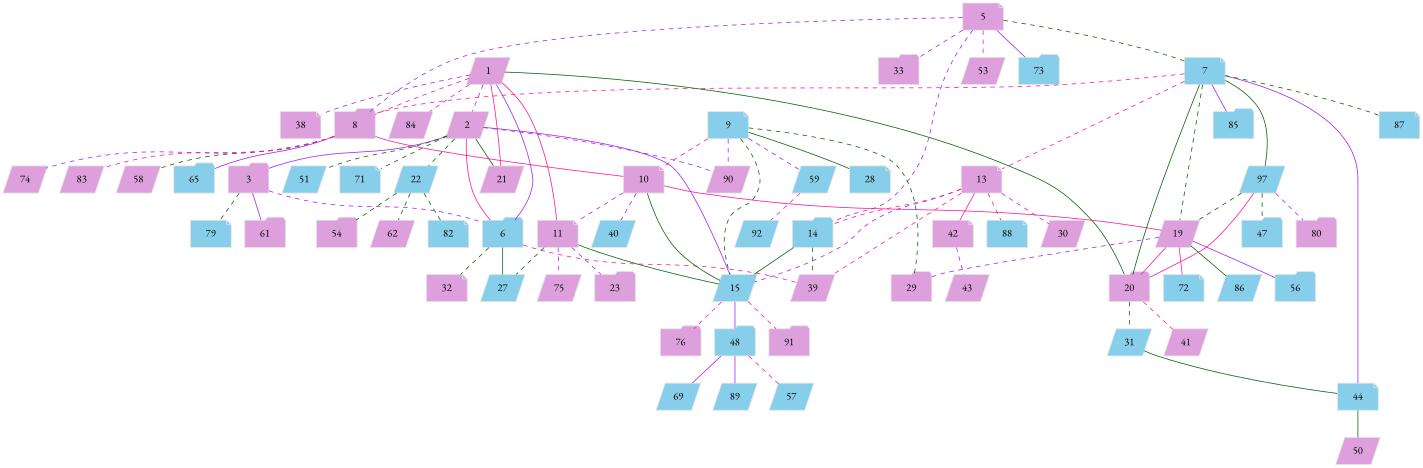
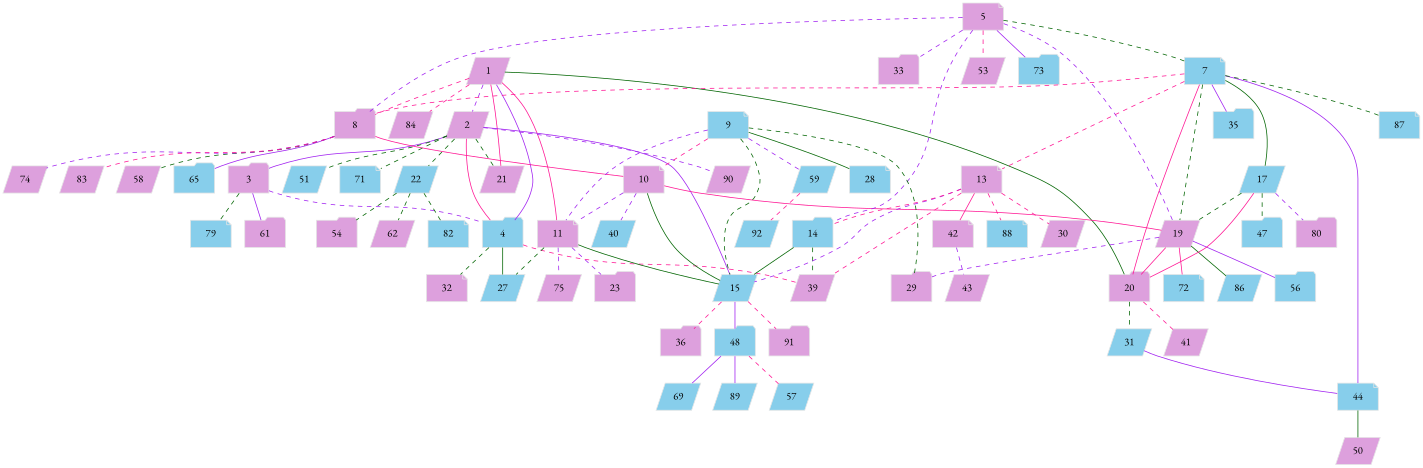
edge "5" -- "19": added
node "38": removed
node "85": label "85" -> "35"
edge "2" -- "21": style solid -> dashed
edge "9" -- "90": now "9" -- "11"
edge "7" -- "20": color darkgreen -> deeppink
node "97": label "97" -> "17"
node "6": label "6" -> "4"
node "76": label "76" -> "36"
edge "31" -- "44": color darkgreen -> purple
